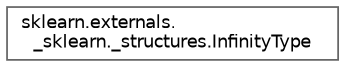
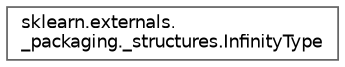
node "sklearn.externals. _sklearn._structures.InfinityType": label "sklearn.externals. _sklearn._structures.InfinityType" -> "sklearn.externals. _packaging._structures.InfinityType"
